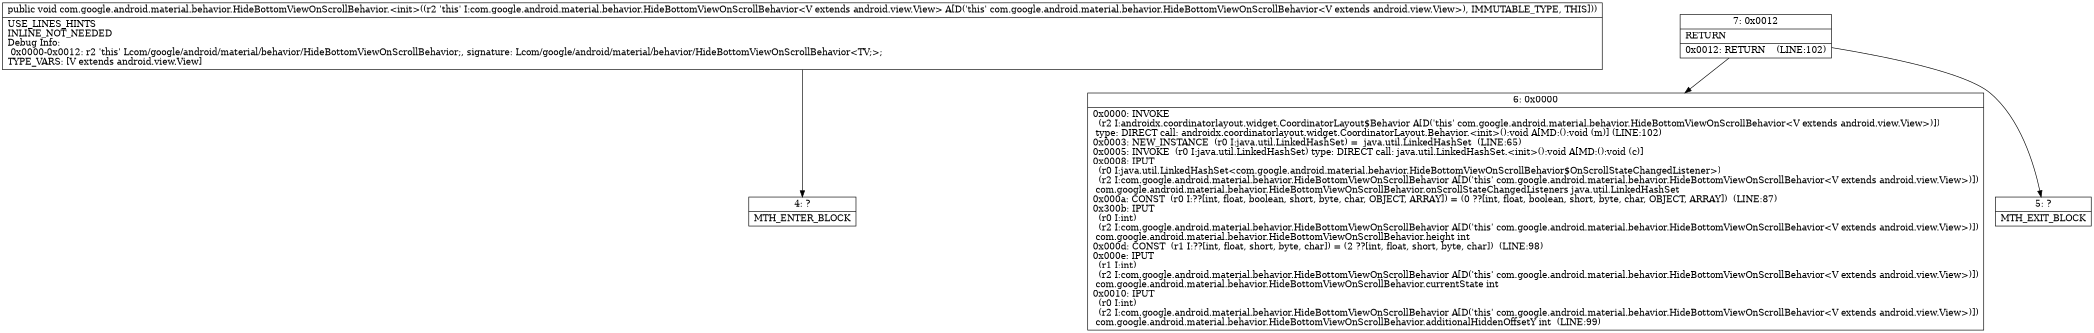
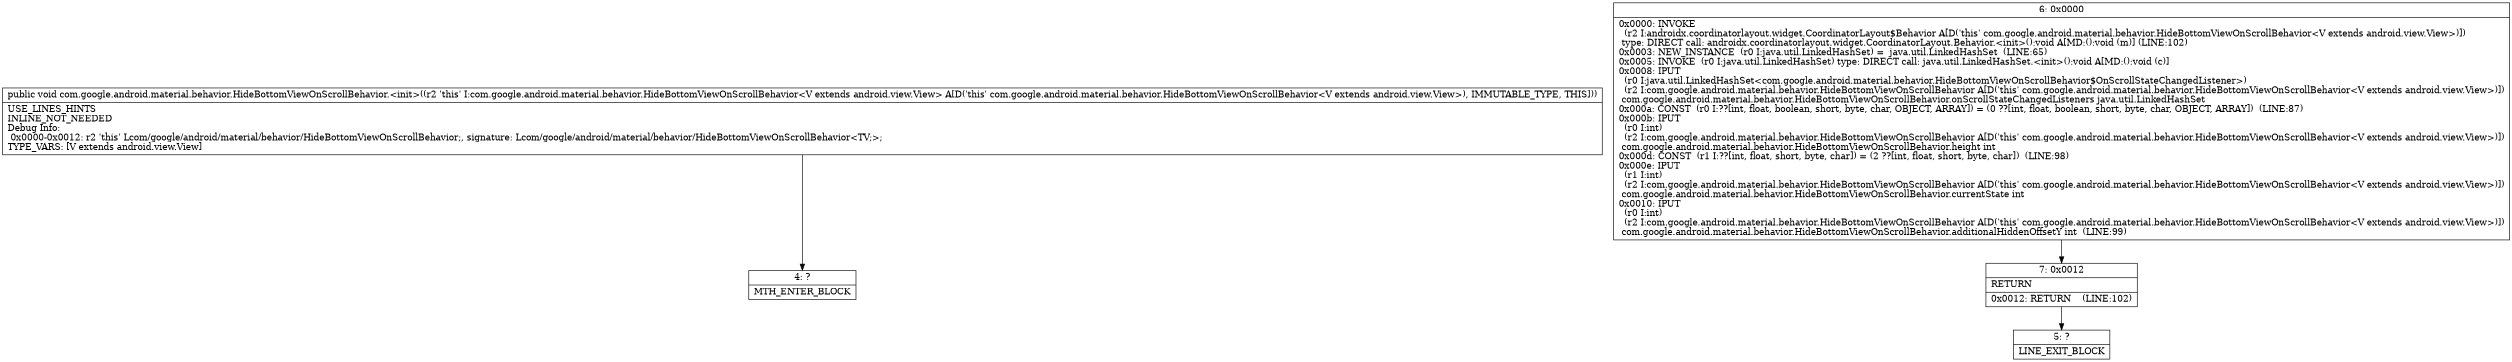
edge "7: 0x0012" -> "6: 0x0000": reversed
node "6: 0x0000": text "0x300b: IPUT" -> "0x000b: IPUT"
node "5: ?": text "MTH_EXIT_BLOCK" -> "LINE_EXIT_BLOCK"
